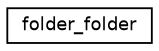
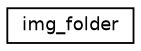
node "folder_folder": label "folder_folder" -> "img_folder"
